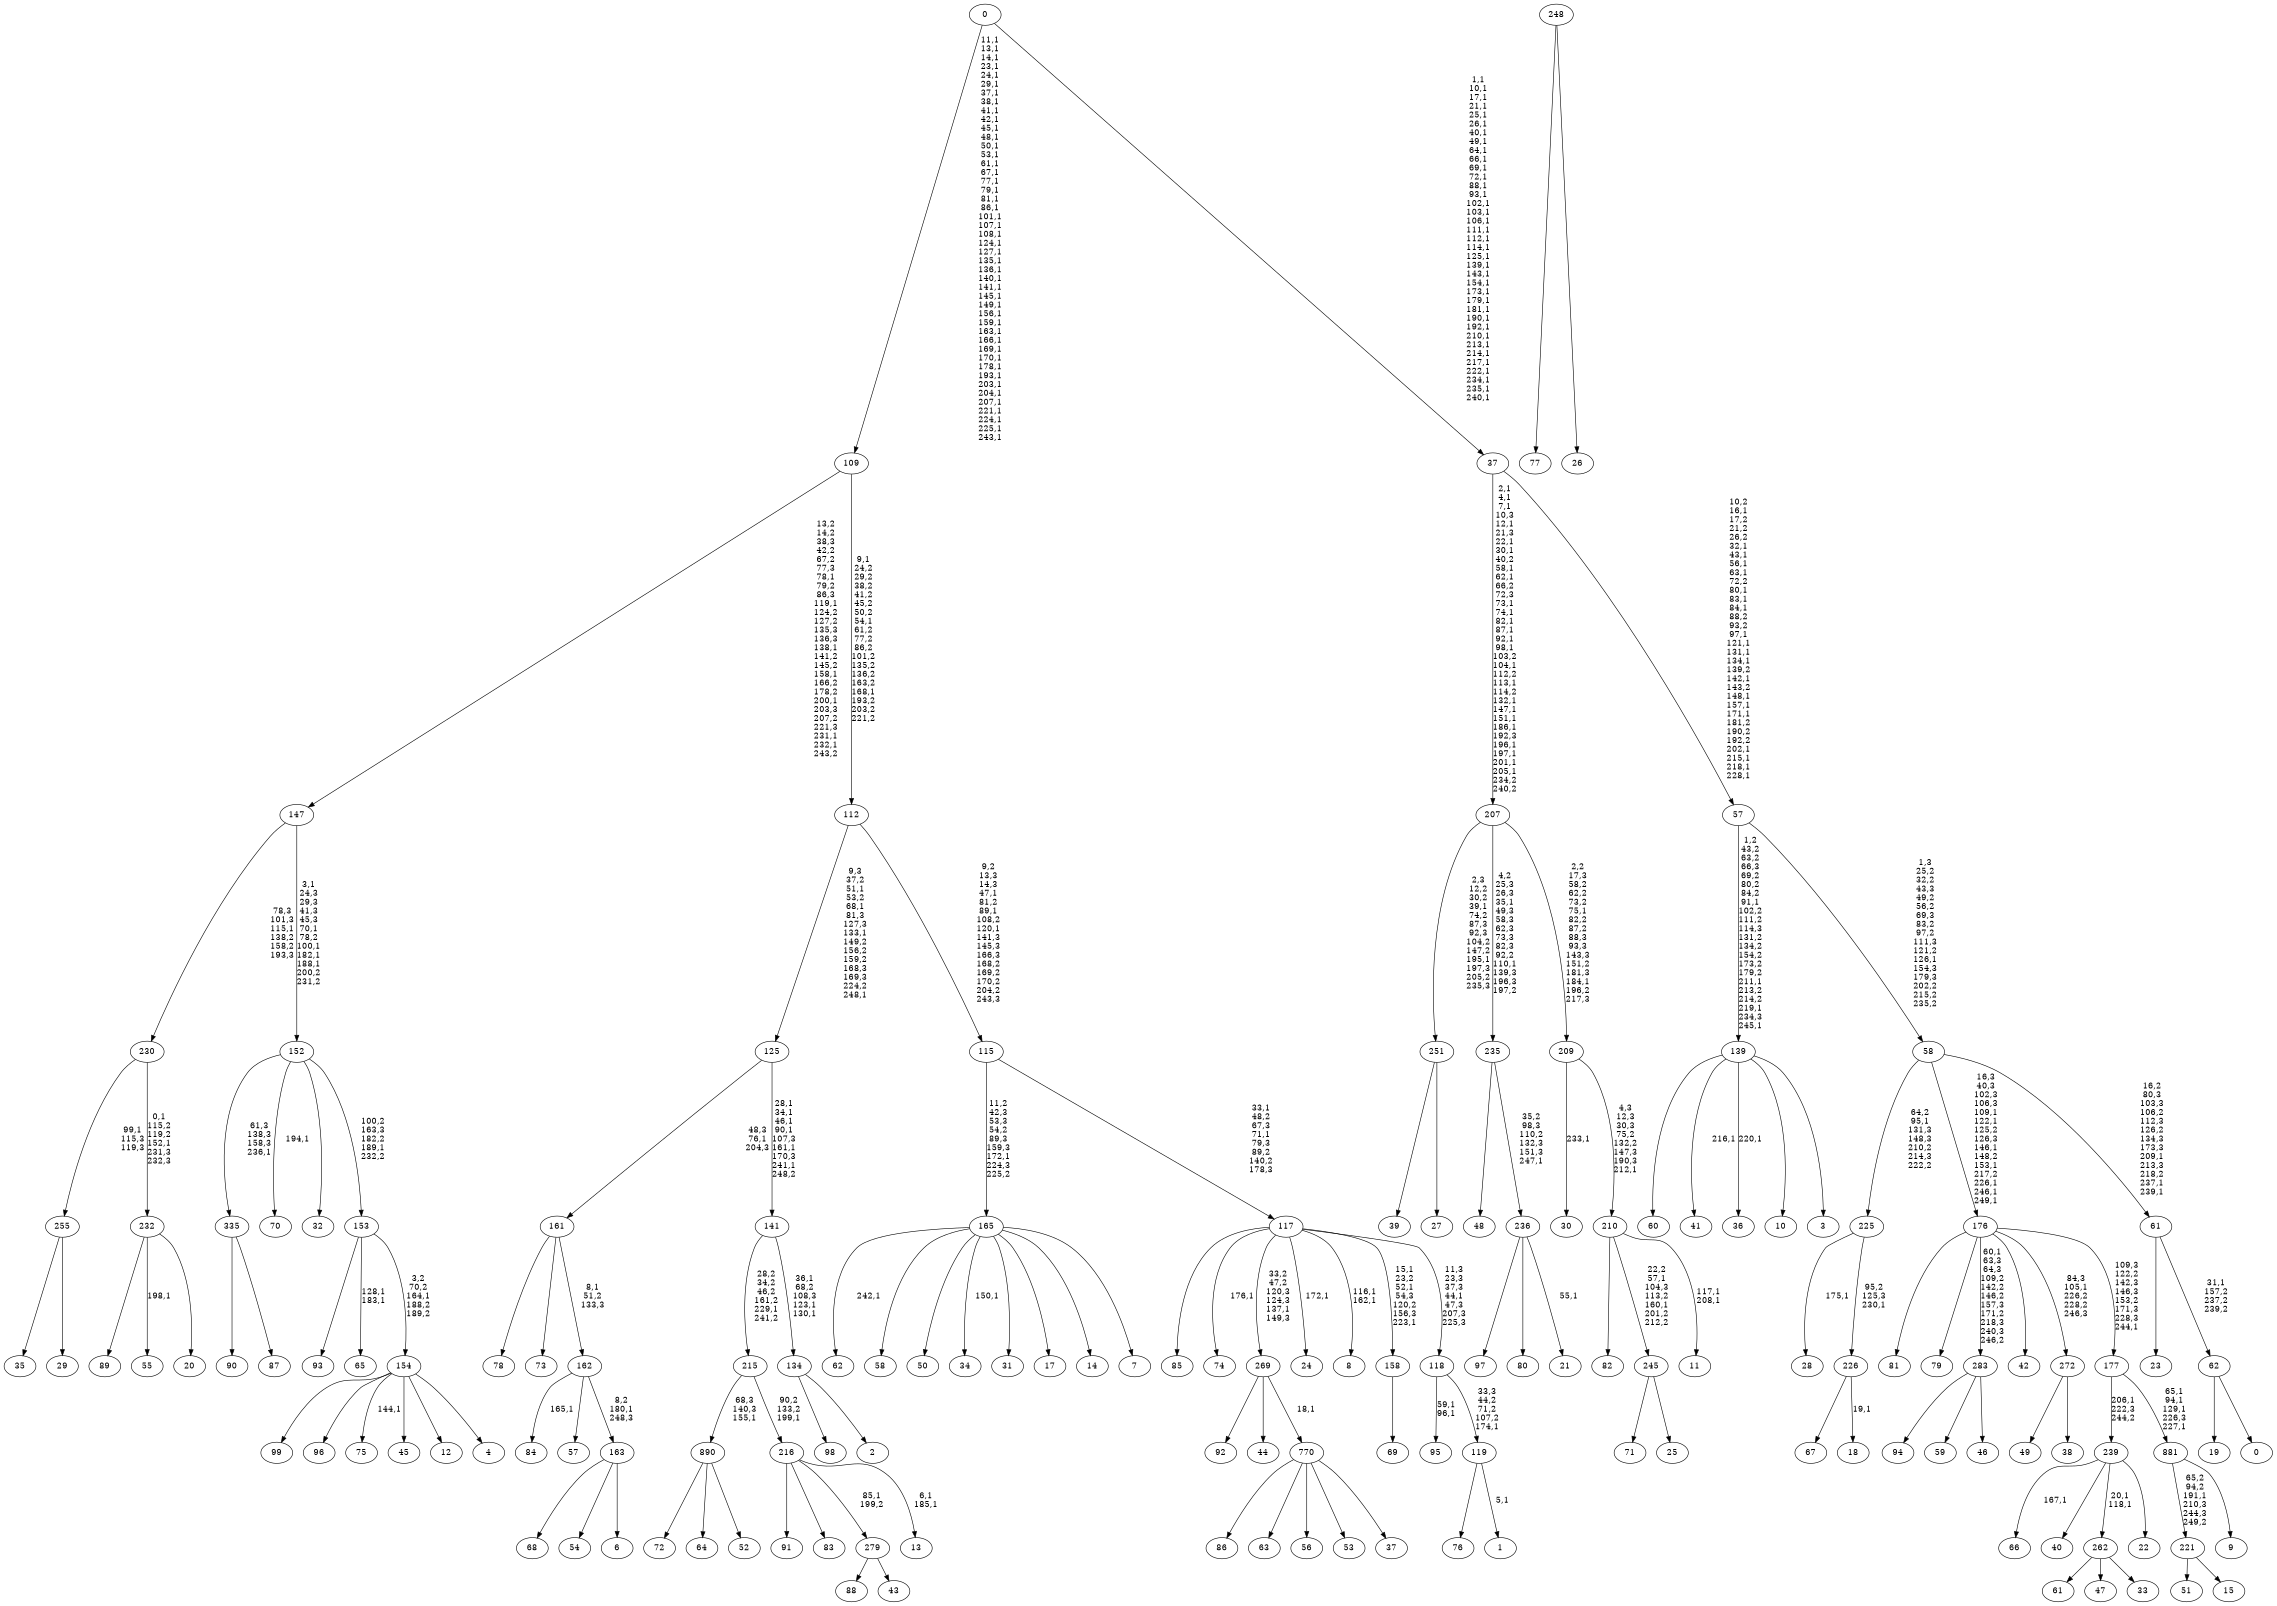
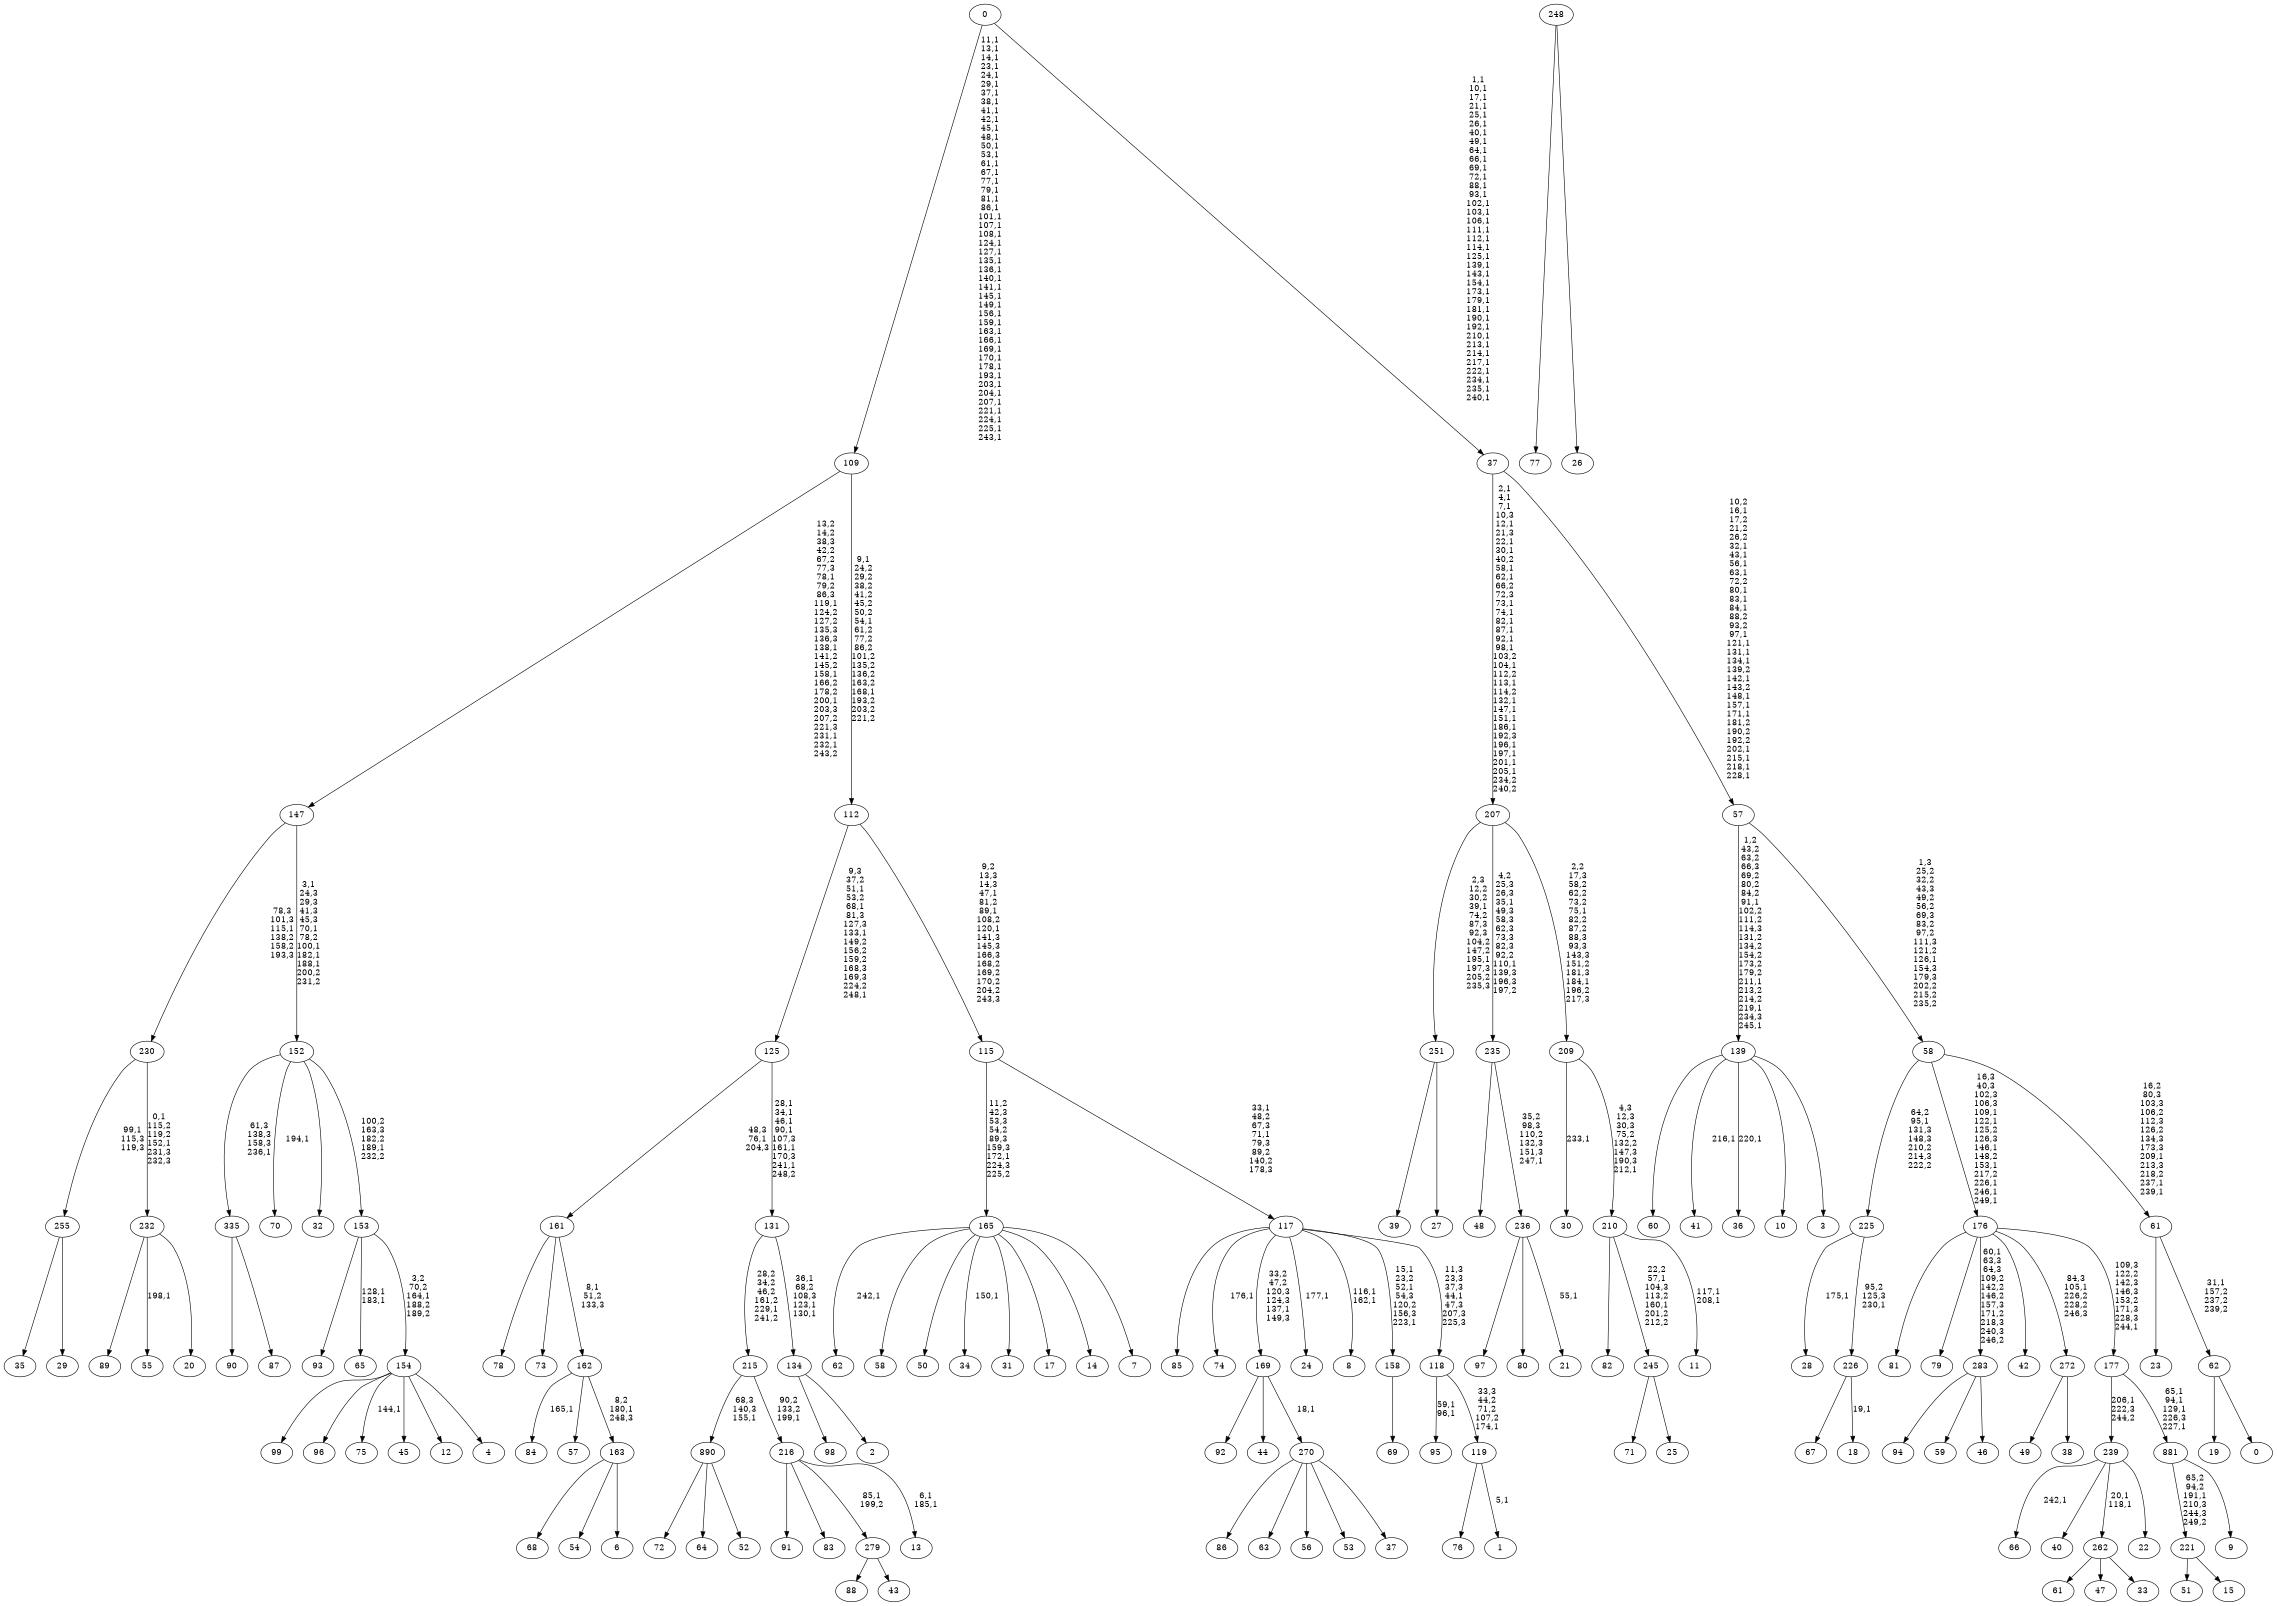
node "141": label "141" -> "131"
edge "117" -> "24": label "172,1" -> "177,1"
node "269": label "269" -> "169"
node "770": label "770" -> "270"
edge "239" -> "66": label "167,1" -> "242,1"
